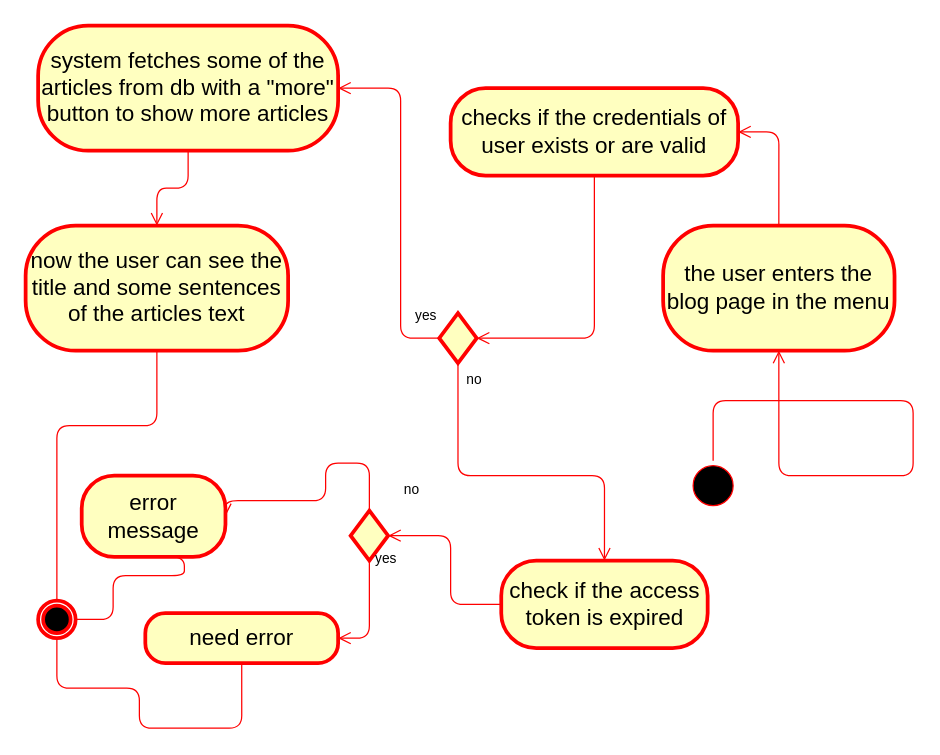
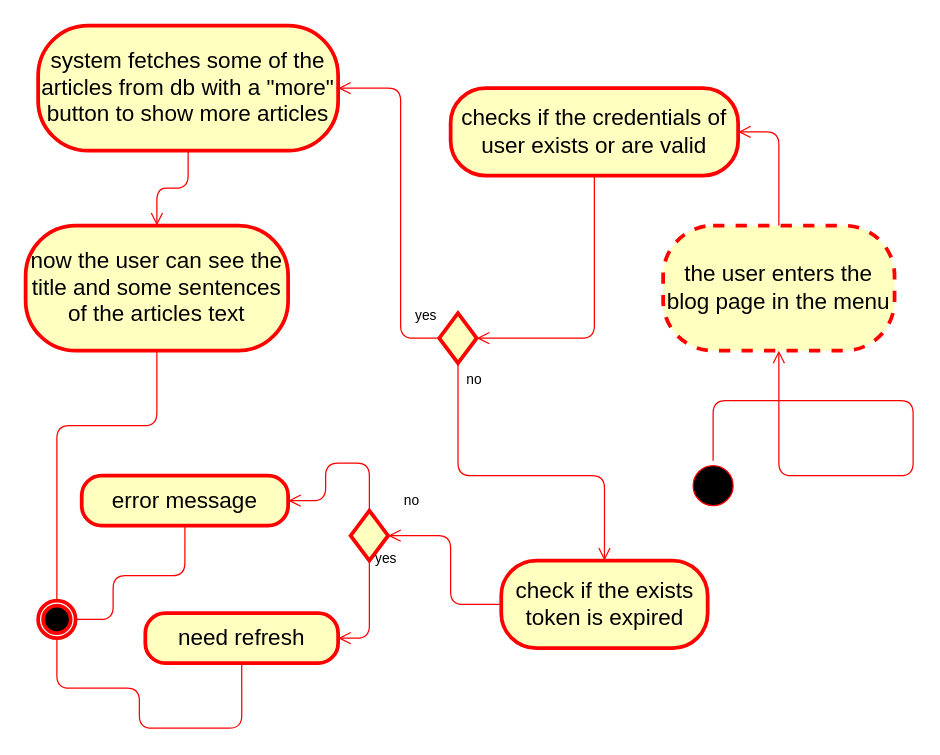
node "the user enters the blog page in the menu": style solid -> dashed
node "error message": size 144x81 -> 206x50
node "check if the access token is expired": label "check if the access token is expired" -> "check if the exists token is expired"
node "need error": label "need error" -> "need refresh"
